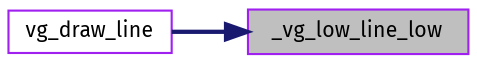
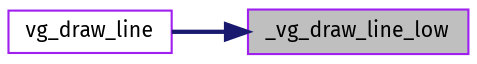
node "_vg_low_line_low": label "_vg_low_line_low" -> "_vg_draw_line_low"
